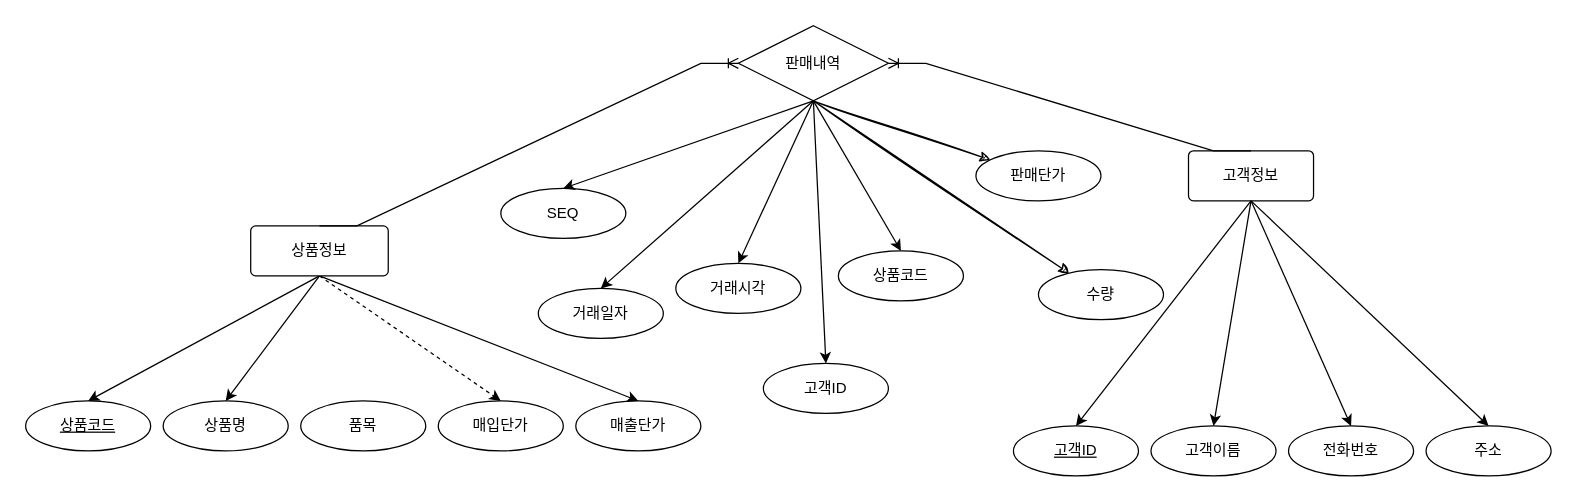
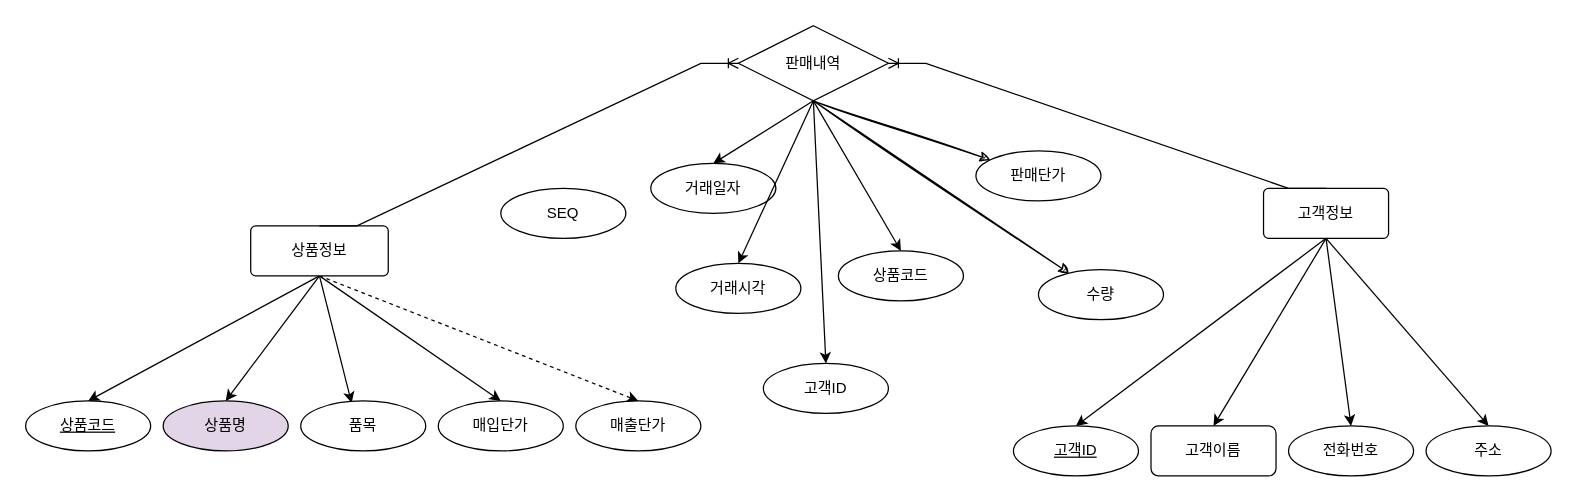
edge "판매내역" -> "SEQ": removed
node "고객정보": moved (1251, 176) -> (1326, 213)
node "거래일자": moved (601, 313) -> (713, 188)
edge "상품정보" -> "품목": added
edge "상품정보" -> "매입단가": style dashed -> solid
edge "상품정보" -> "매출단가": style solid -> dashed
node "상품명": fillcolor #ffffff -> #e1d5e7
node "고객이름": shape ellipse -> rounded rectangle
